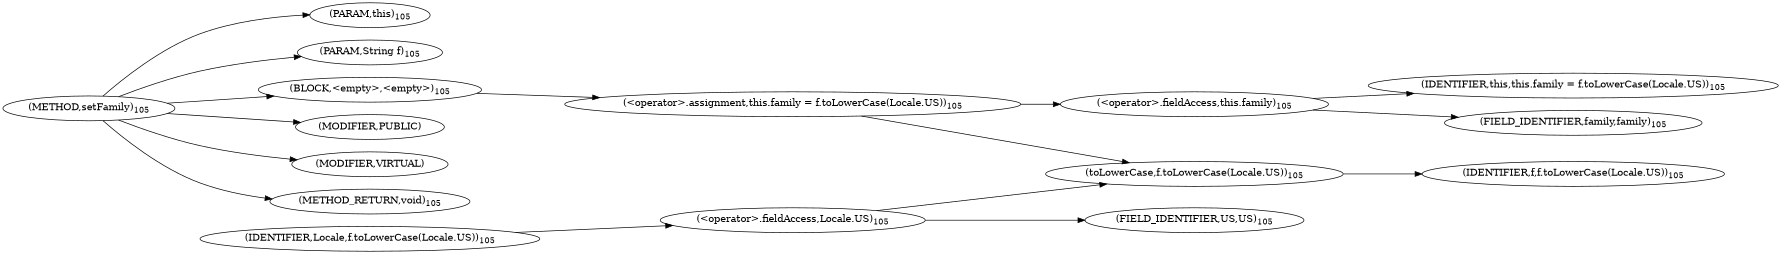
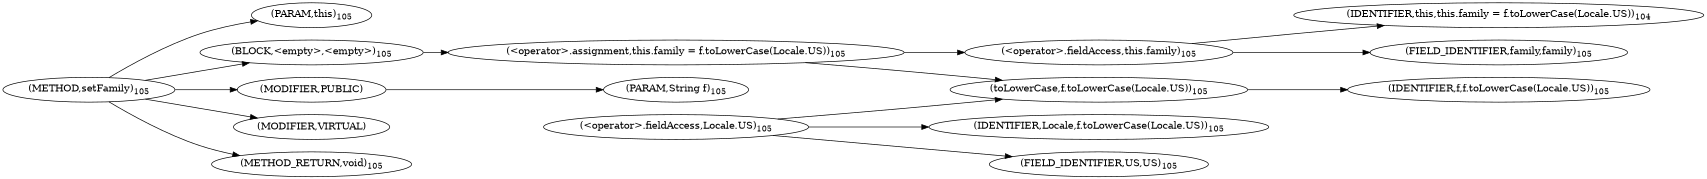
edge "(METHOD,setFamily)" -> "(PARAM,String f)": now "(MODIFIER,PUBLIC)" -> "(PARAM,String f)"
node "(IDENTIFIER,this,this.family = f.toLowerCase(Locale.US))": text "105" -> "104"
edge "(IDENTIFIER,Locale,f.toLowerCase(Locale.US))" -> "(<operator>.fieldAccess,Locale.US)": reversed
